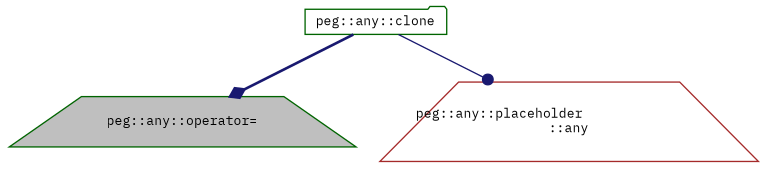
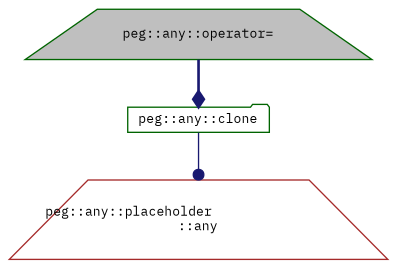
edge "peg::any::clone" -> "peg::any::operator=": reversed
